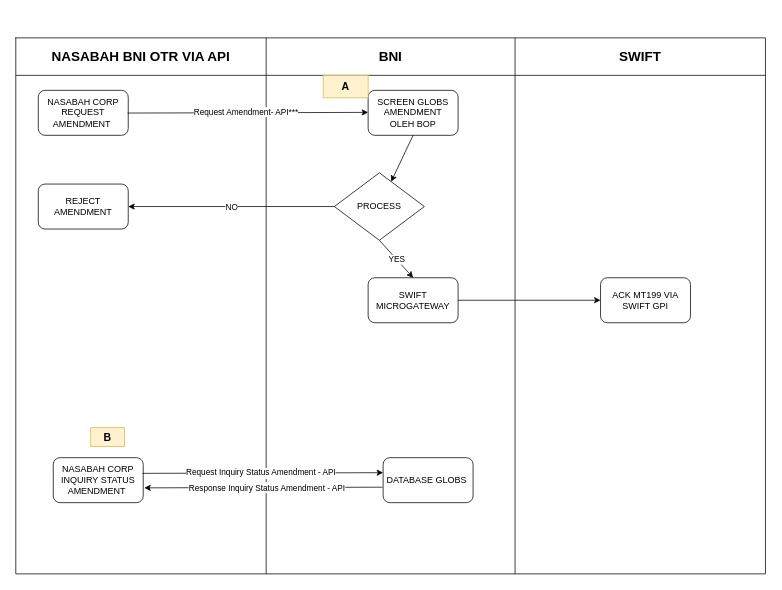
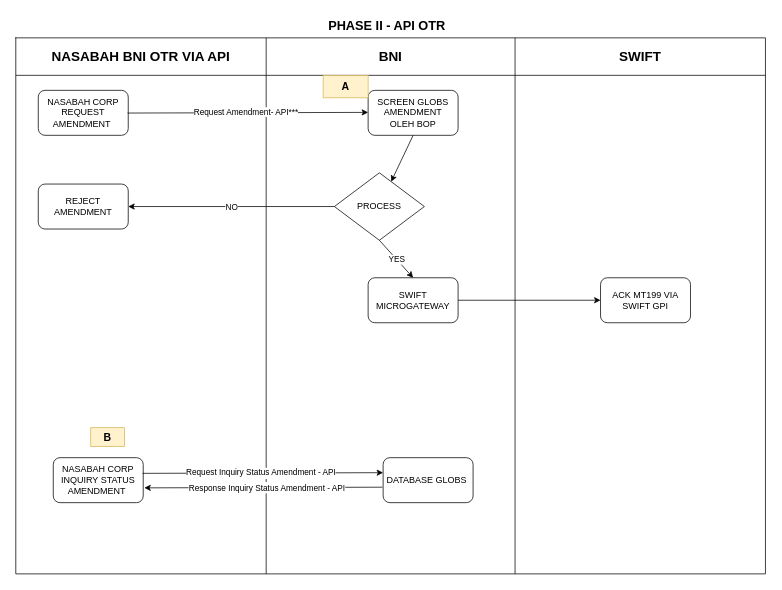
node "PHASE II - API OTR": added
